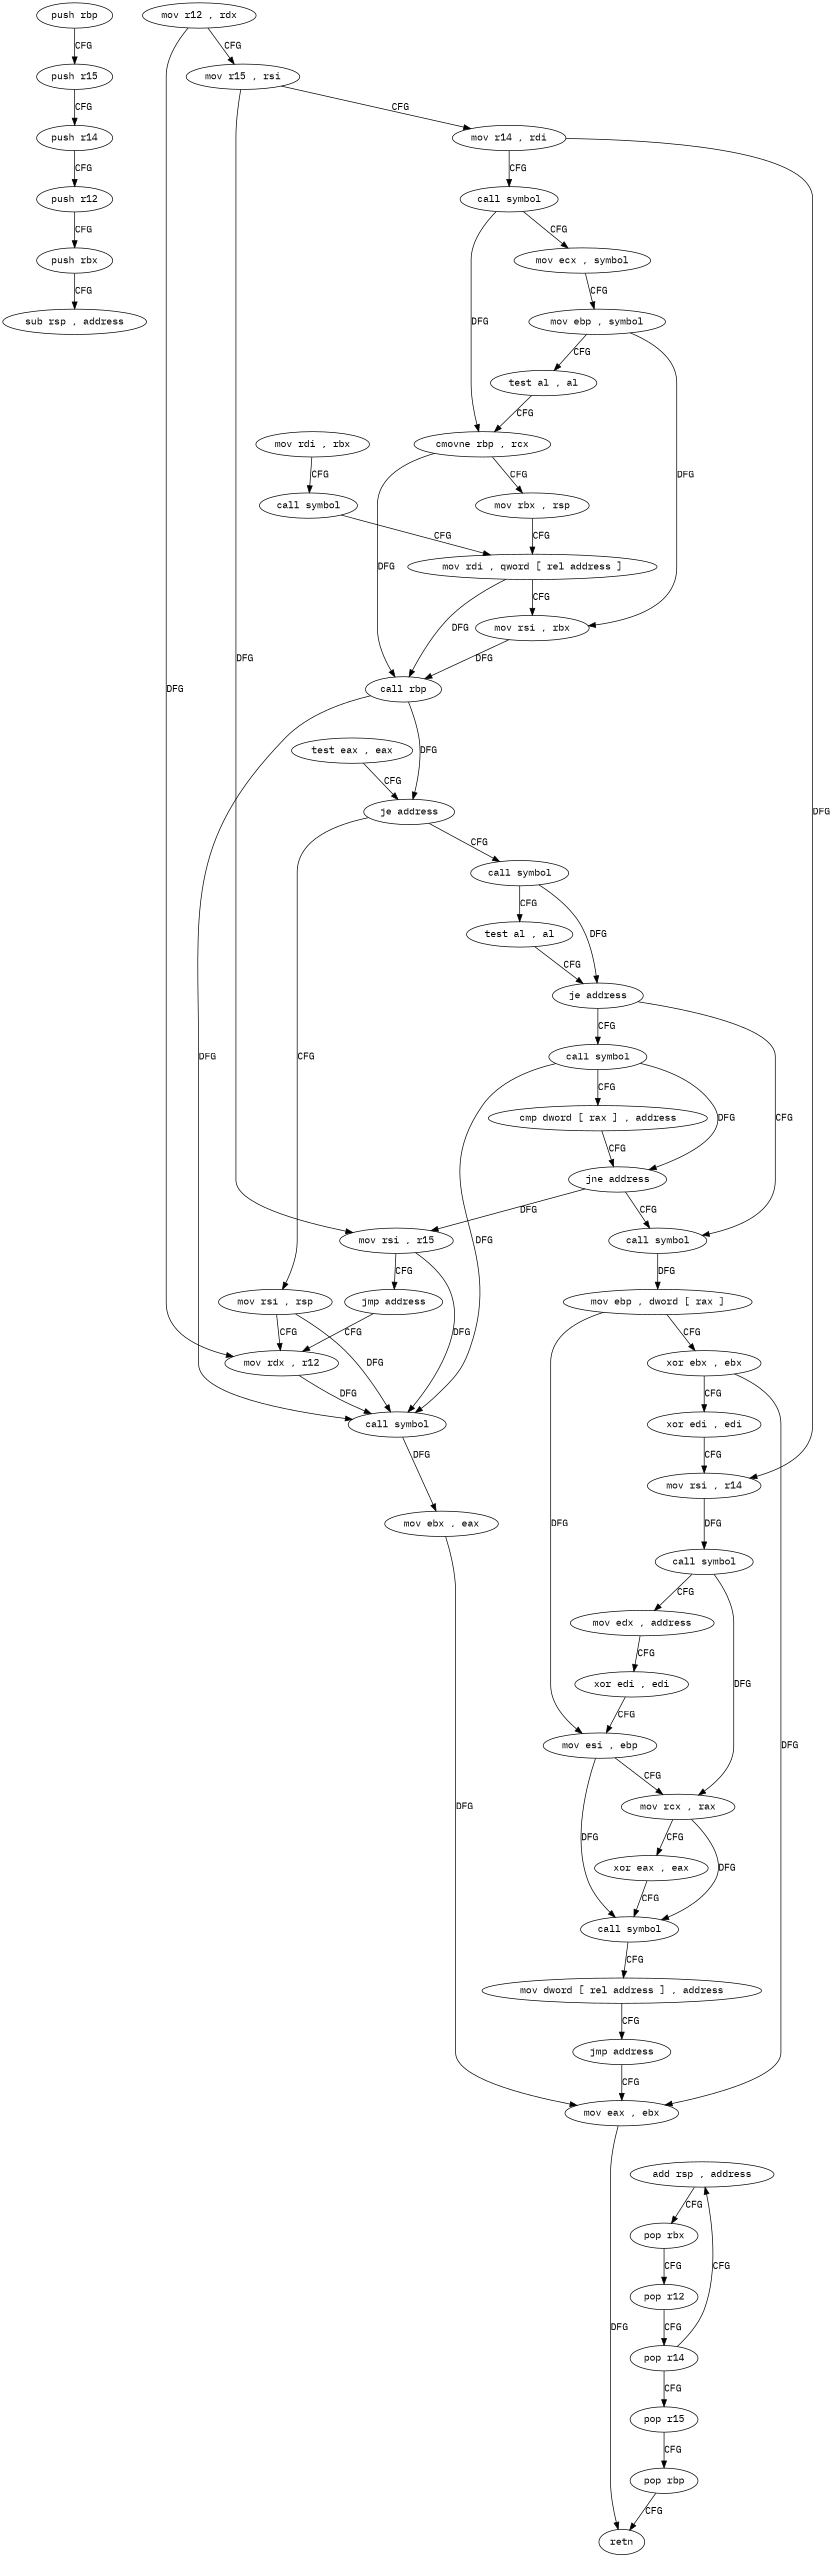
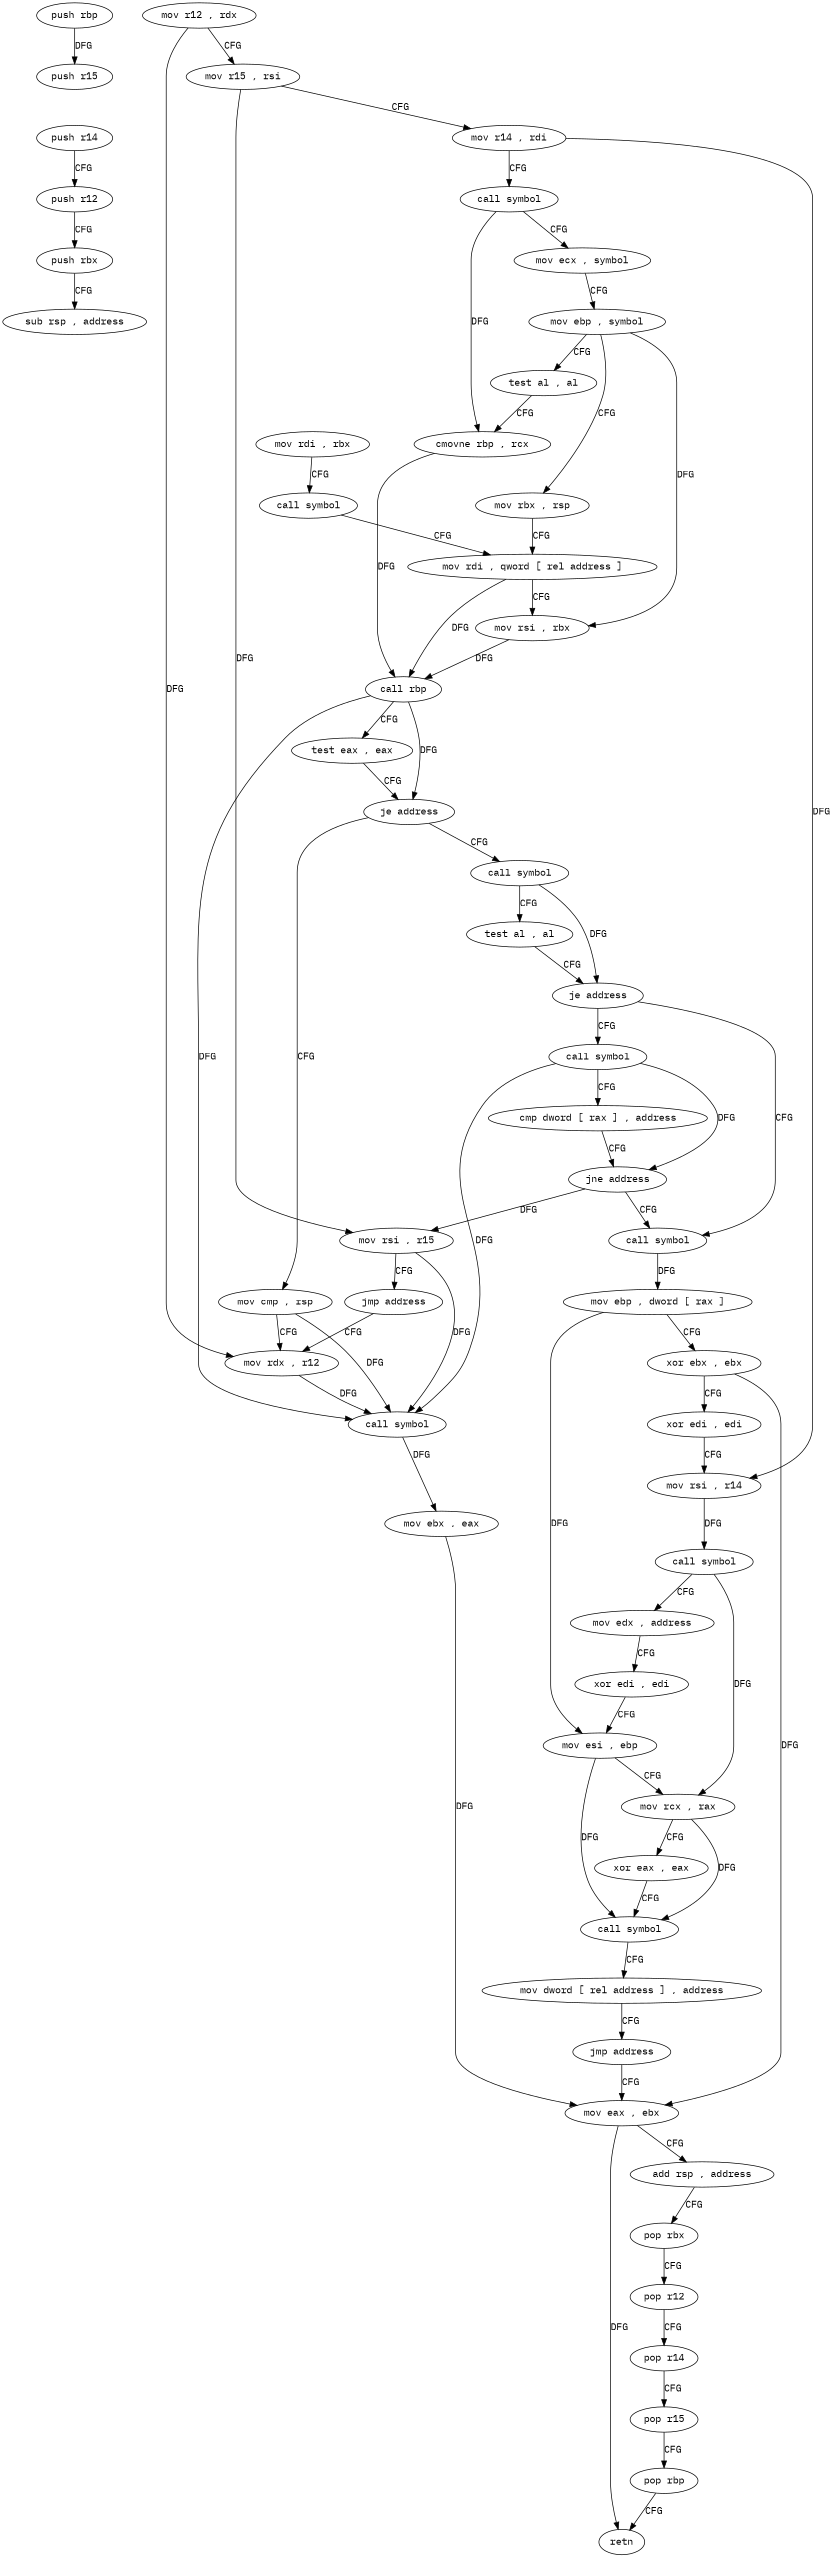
edge "push rbp" -> "push r15": label "CFG" -> "DFG"
edge "push r15" -> "push r14": removed, label "CFG"
edge "cmovne rbp , rcx" -> "mov rbx , rsp": now "mov ebp , symbol" -> "mov rbx , rsp"
edge "call rbp" -> "test eax , eax": added, label "CFG"
node "mov rsi , rsp": label "mov rsi , rsp" -> "mov cmp , rsp"
edge "pop r14" -> "add rsp , address": now "mov eax , ebx" -> "add rsp , address"
